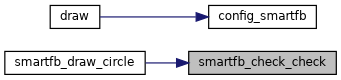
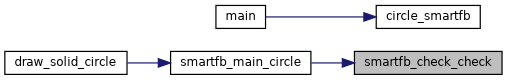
node "draw": label "draw" -> "main"
node "config_smartfb": label "config_smartfb" -> "circle_smartfb"
node "draw_solid_circle": added
node "smartfb_draw_circle": label "smartfb_draw_circle" -> "smartfb_main_circle"
